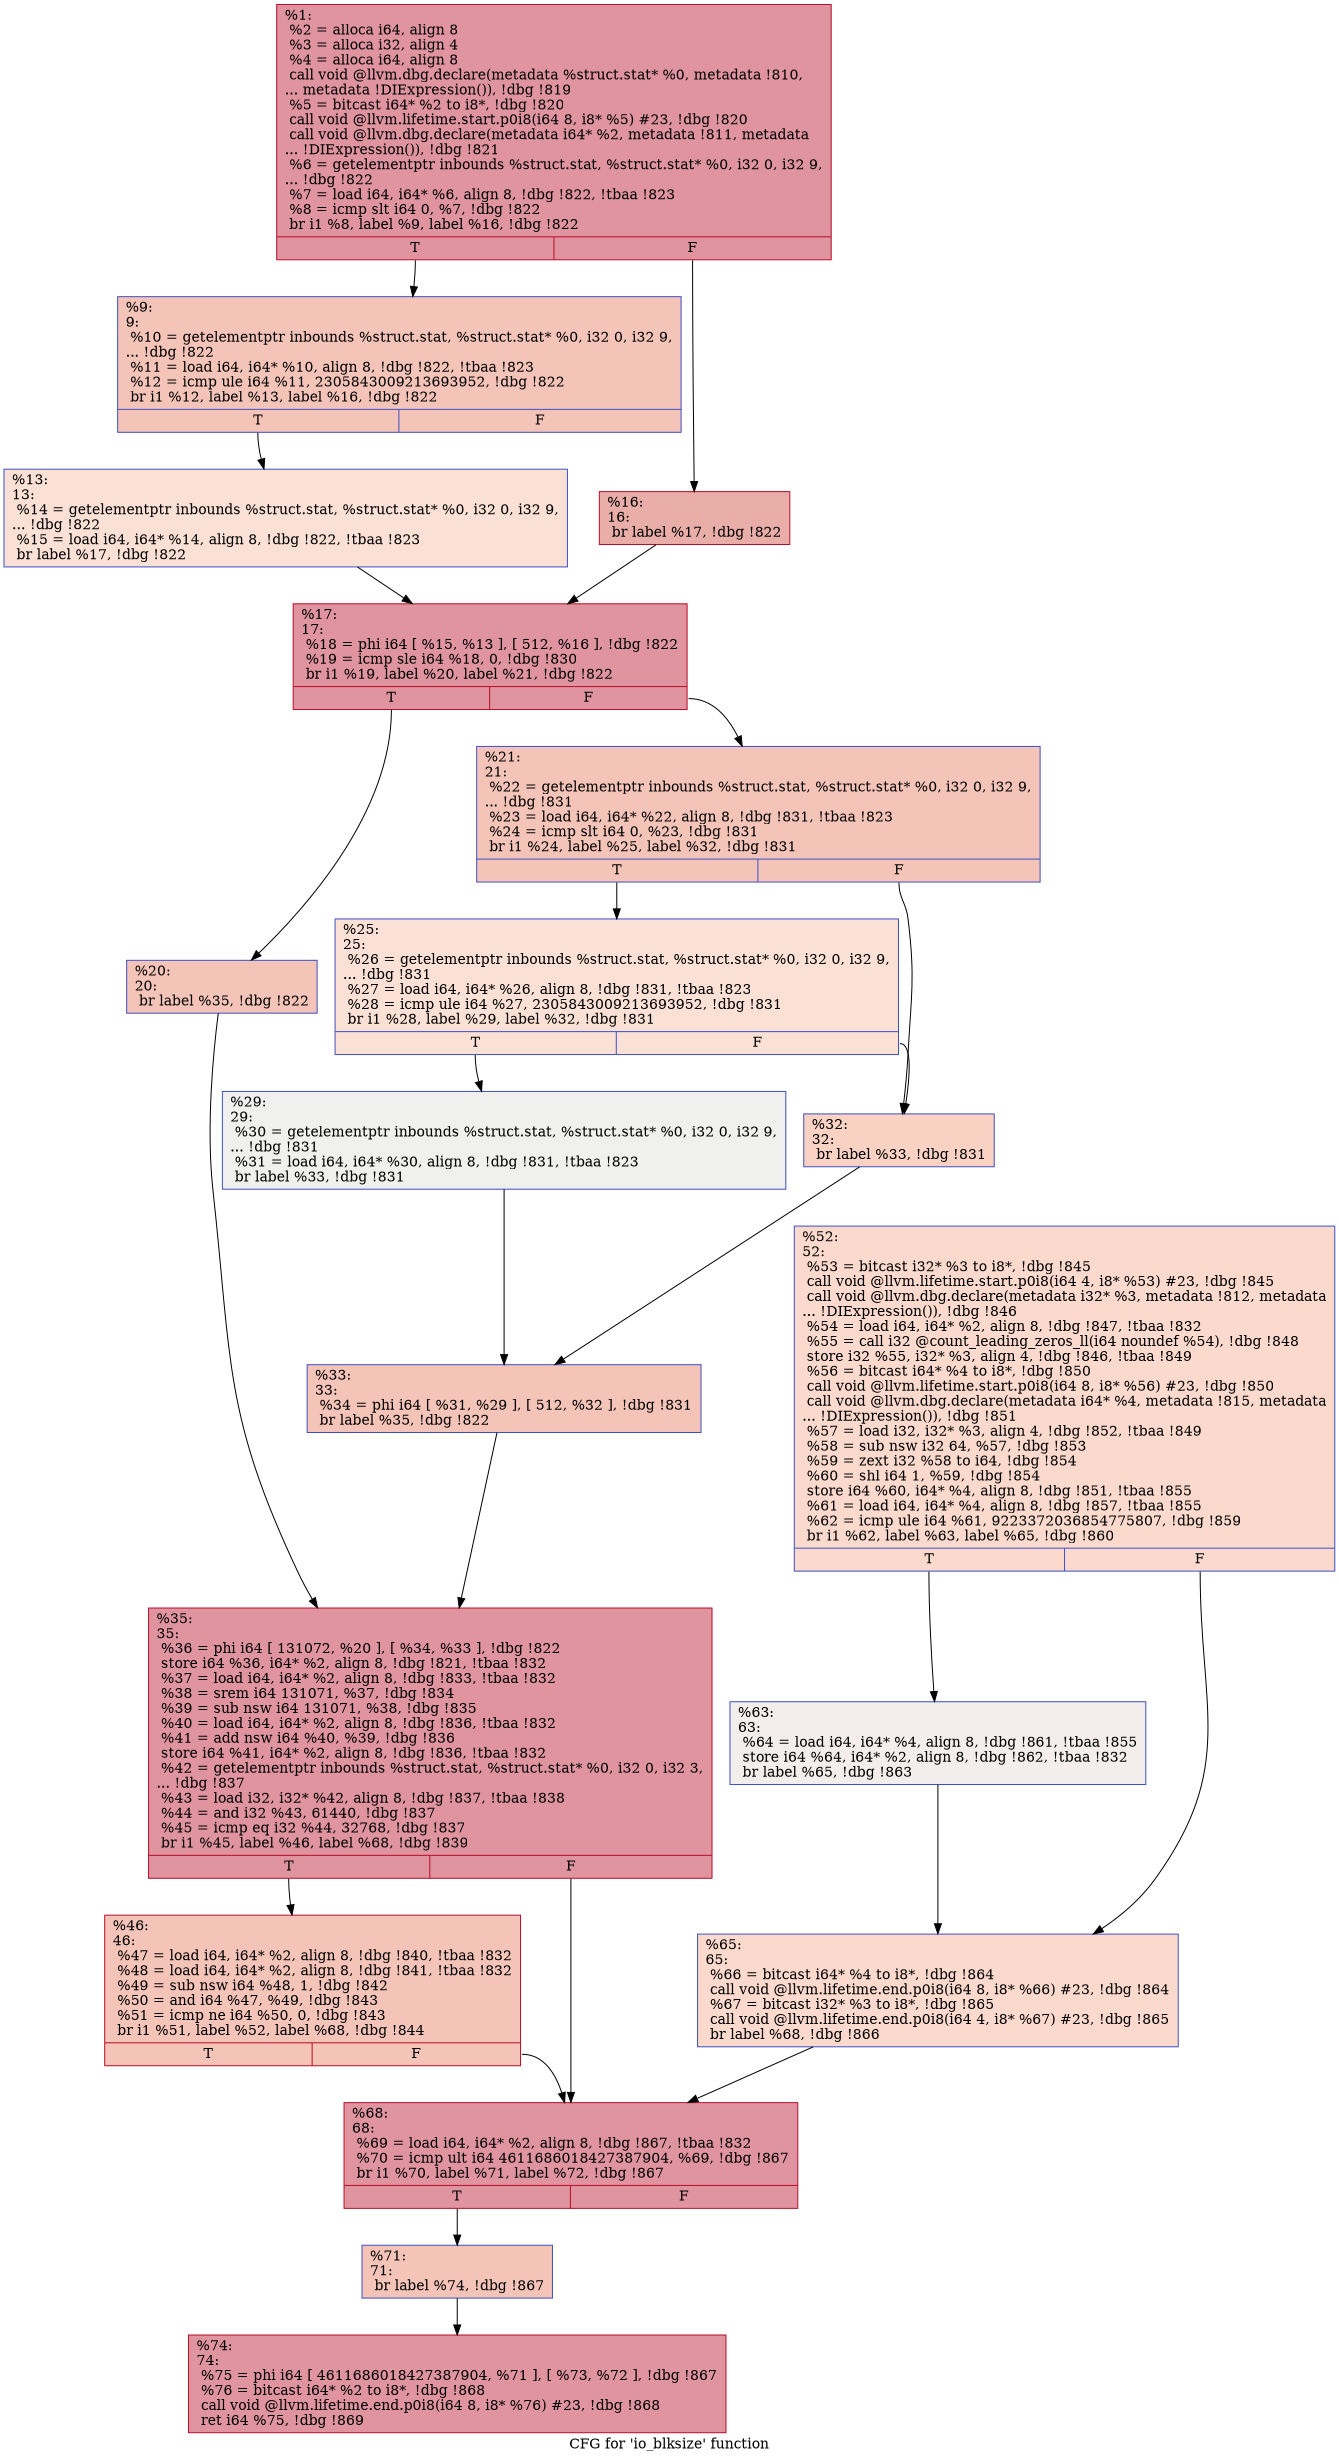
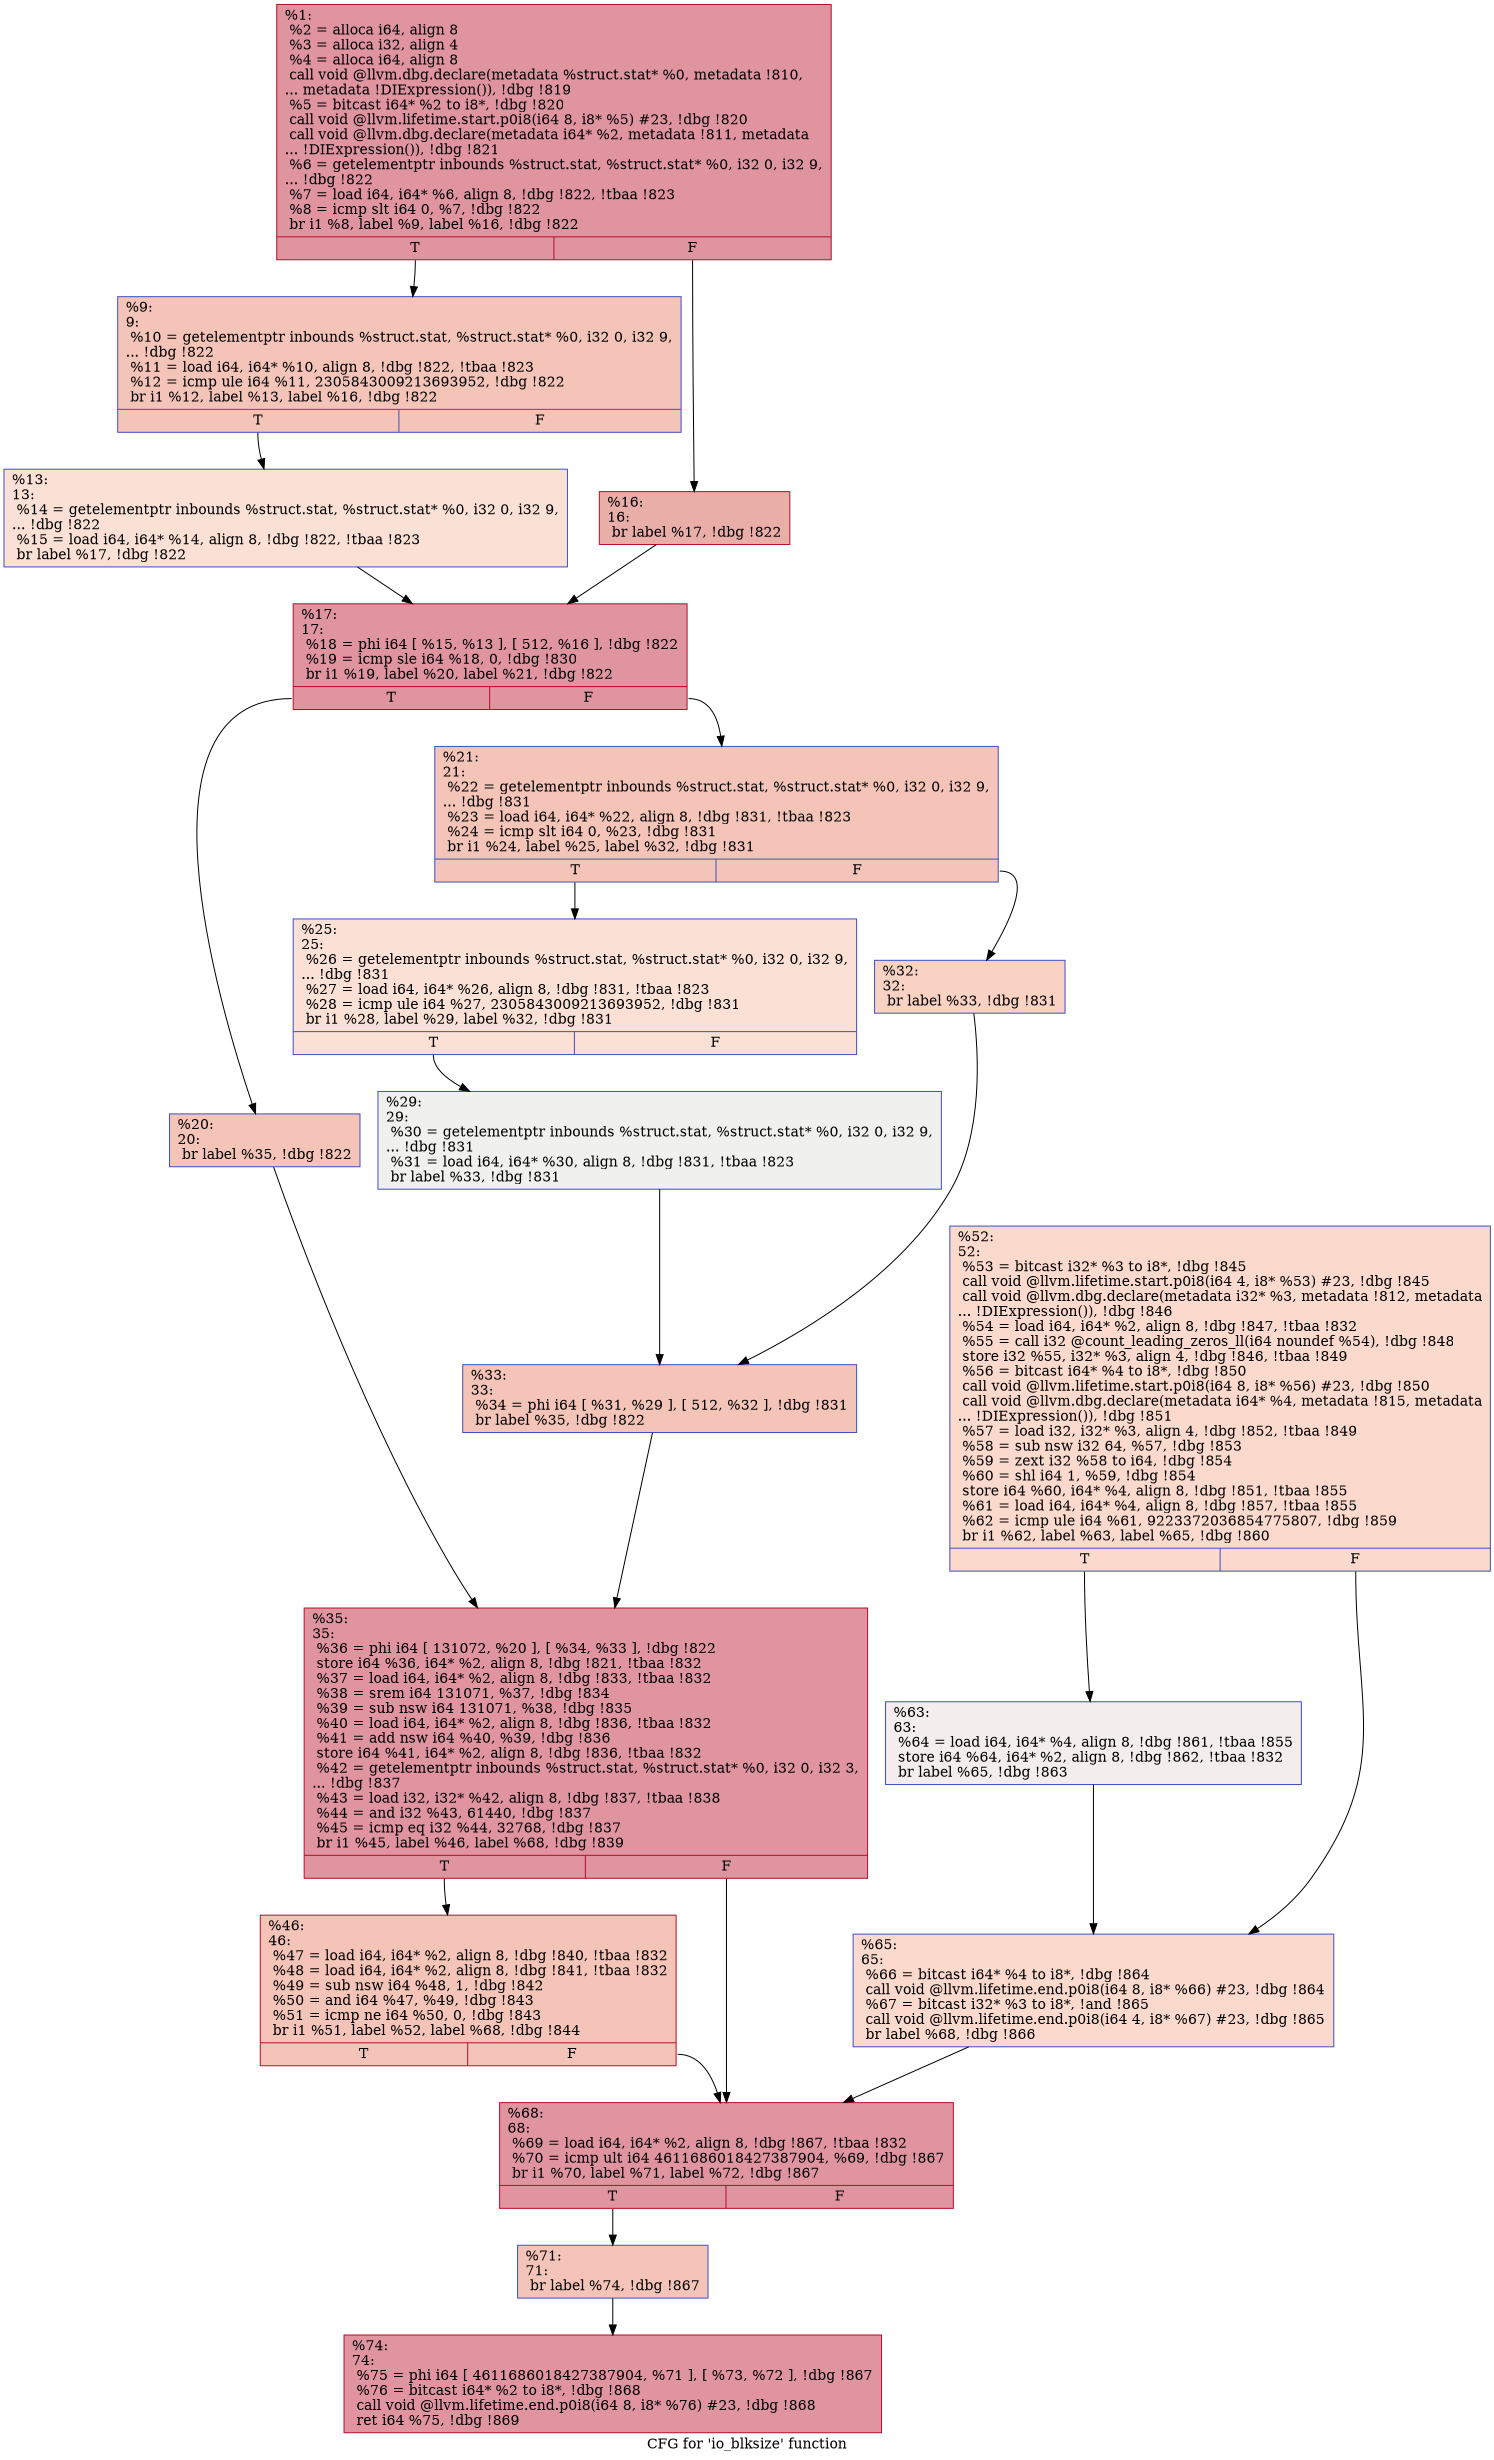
edge "%25:" -> "%32:": removed
node "%65:": text "%67 = bitcast i32* %3 to i8*, !dbg !865" -> "%67 = bitcast i32* %3 to i8*, !and !865"
